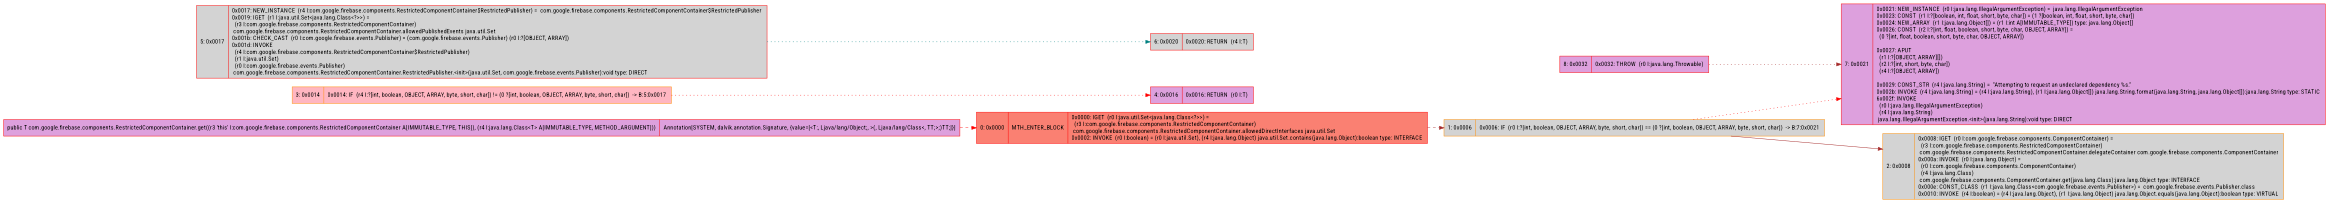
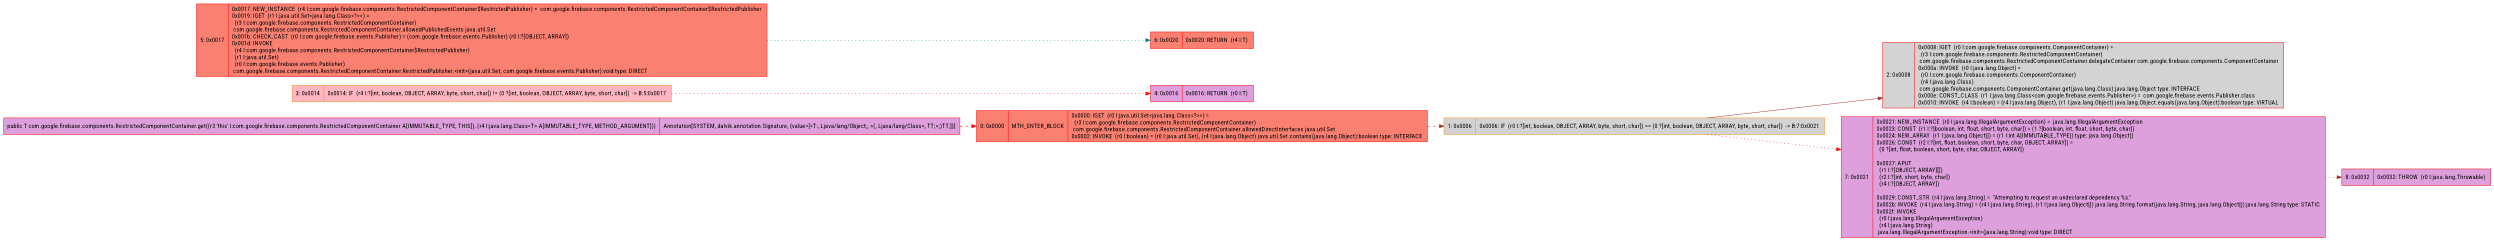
node "5: 0x0017": fillcolor lightgrey -> salmon
node "6: 0x0020": fillcolor lightgrey -> salmon
edge "8: 0x0032" -> "7: 0x0021": reversed
node "7: 0x0021": text "6x002f: INVOKE" -> "0x002f: INVOKE"
node "2: 0x0008": color darkorange -> red
